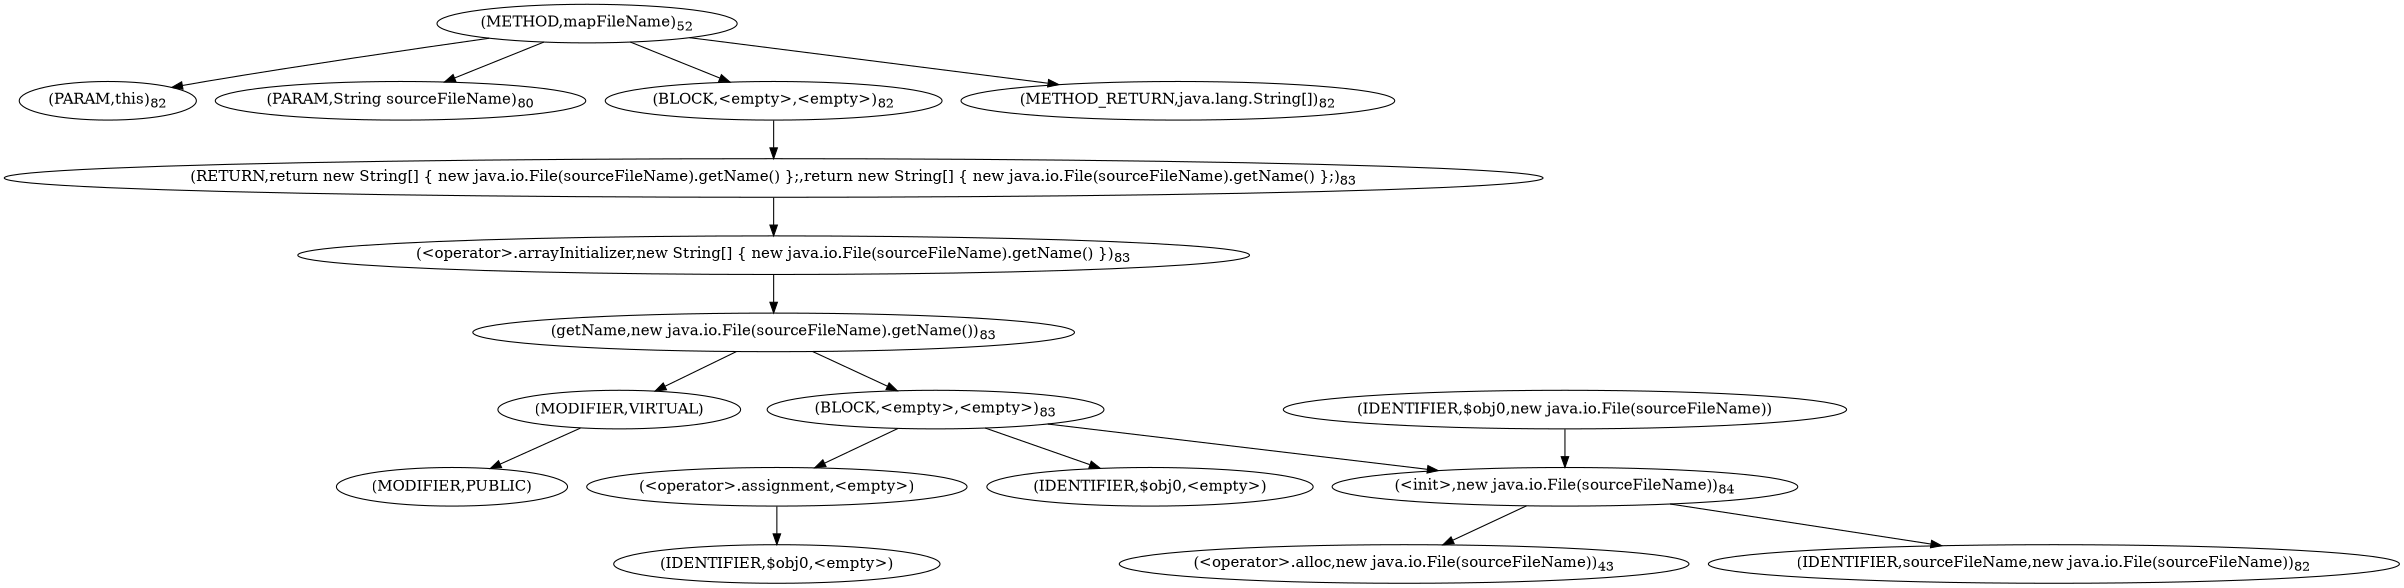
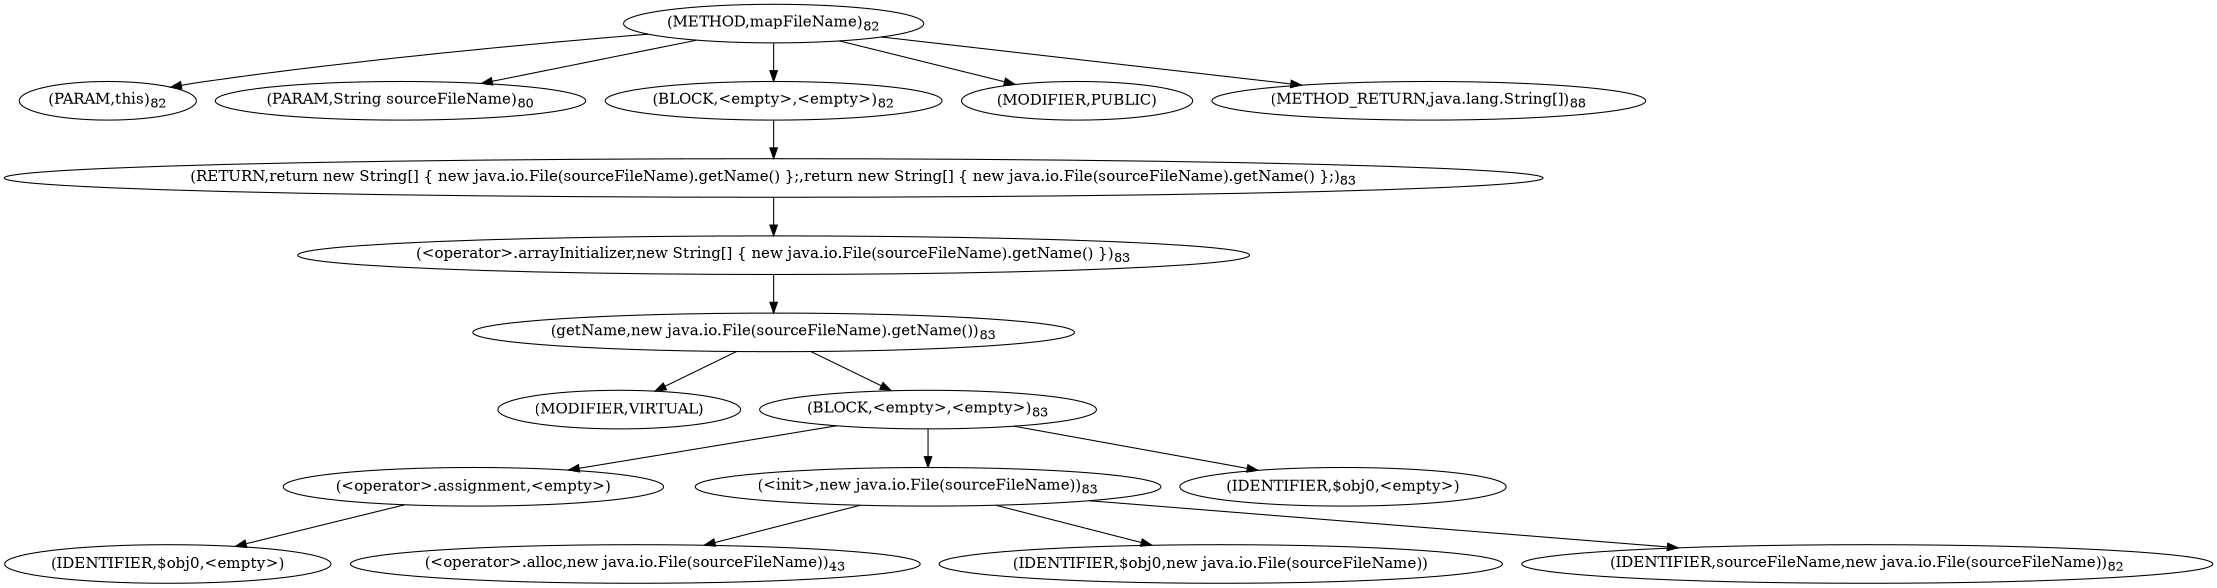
node "(METHOD,mapFileName)": text "52" -> "82"
node "(METHOD_RETURN,java.lang.String[])": text "82" -> "88"
edge "(IDENTIFIER,$obj0,new java.io.File(sourceFileName))" -> "(<init>,new java.io.File(sourceFileName))": reversed
edge "(MODIFIER,VIRTUAL)" -> "(MODIFIER,PUBLIC)": now "(METHOD,mapFileName)" -> "(MODIFIER,PUBLIC)"
node "(<init>,new java.io.File(sourceFileName))": text "84" -> "83"
